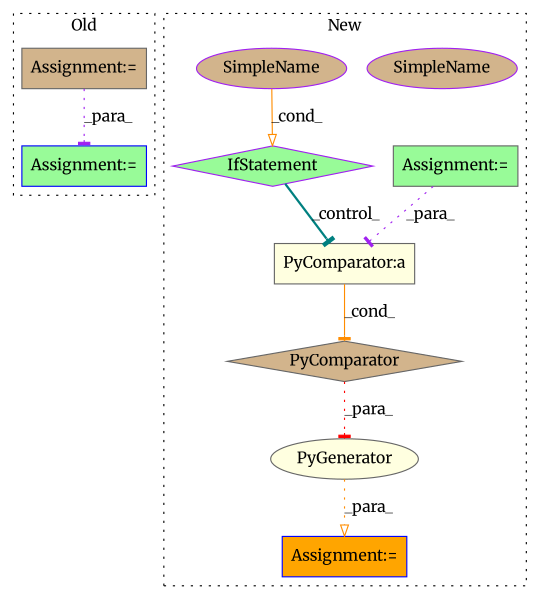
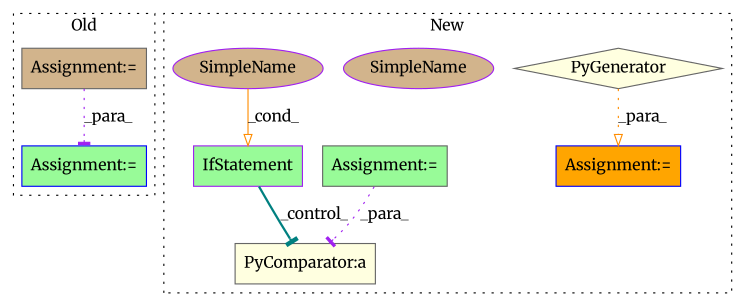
node "IfStatement": shape diamond -> box
node "PyComparator": removed
node "PyGenerator": shape ellipse -> diamond
